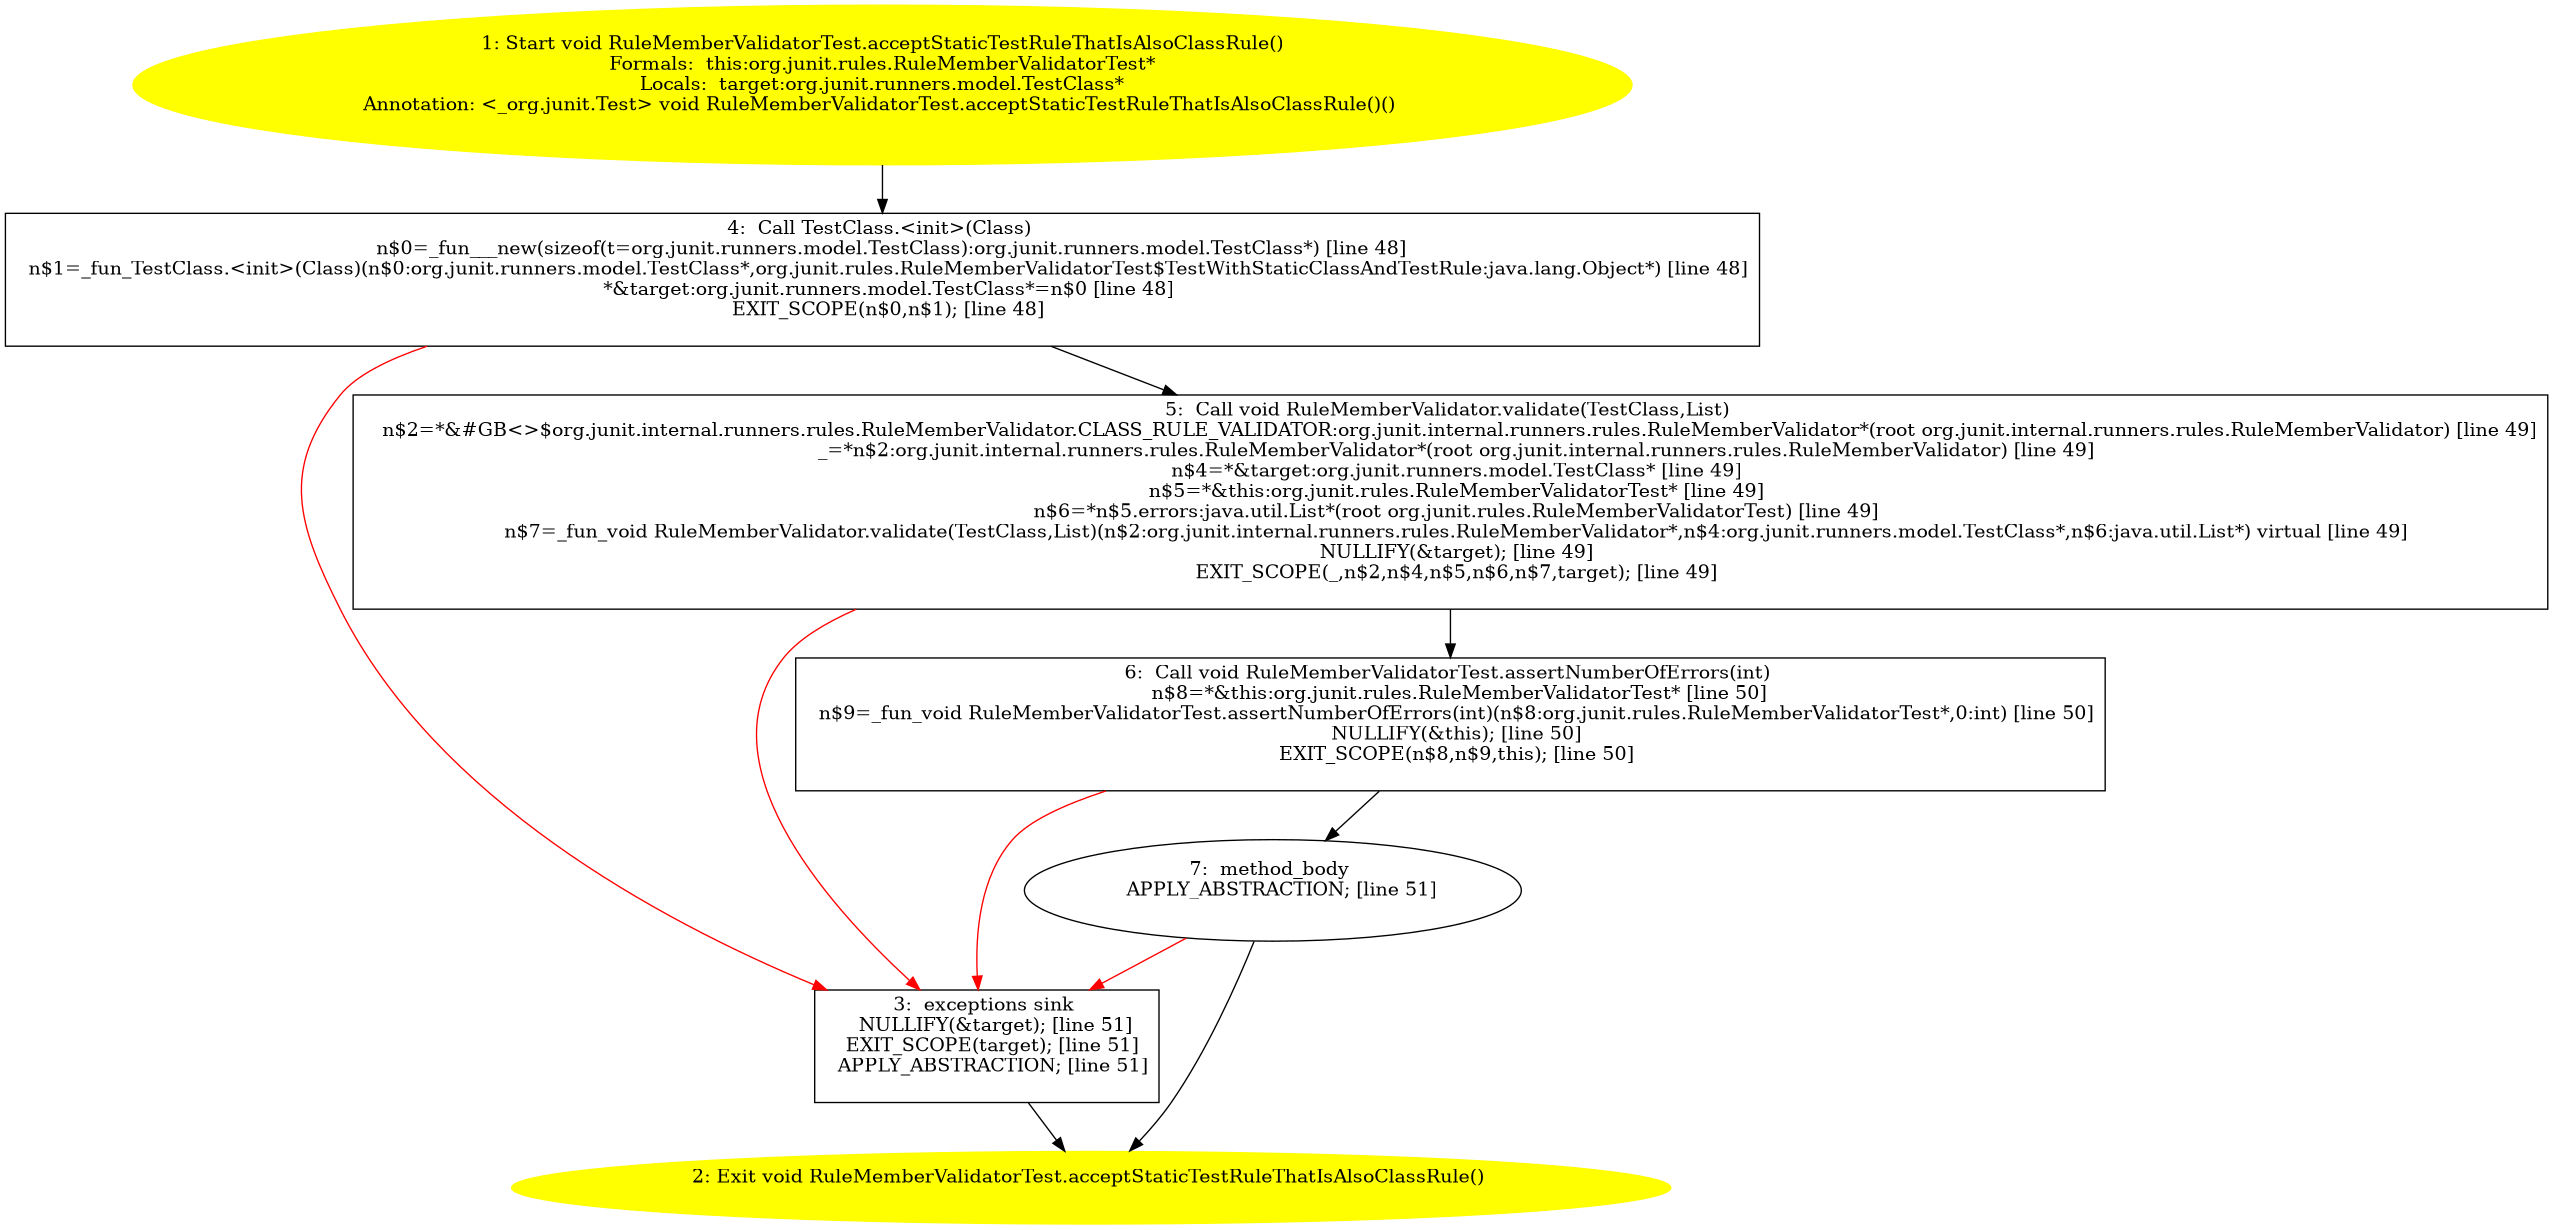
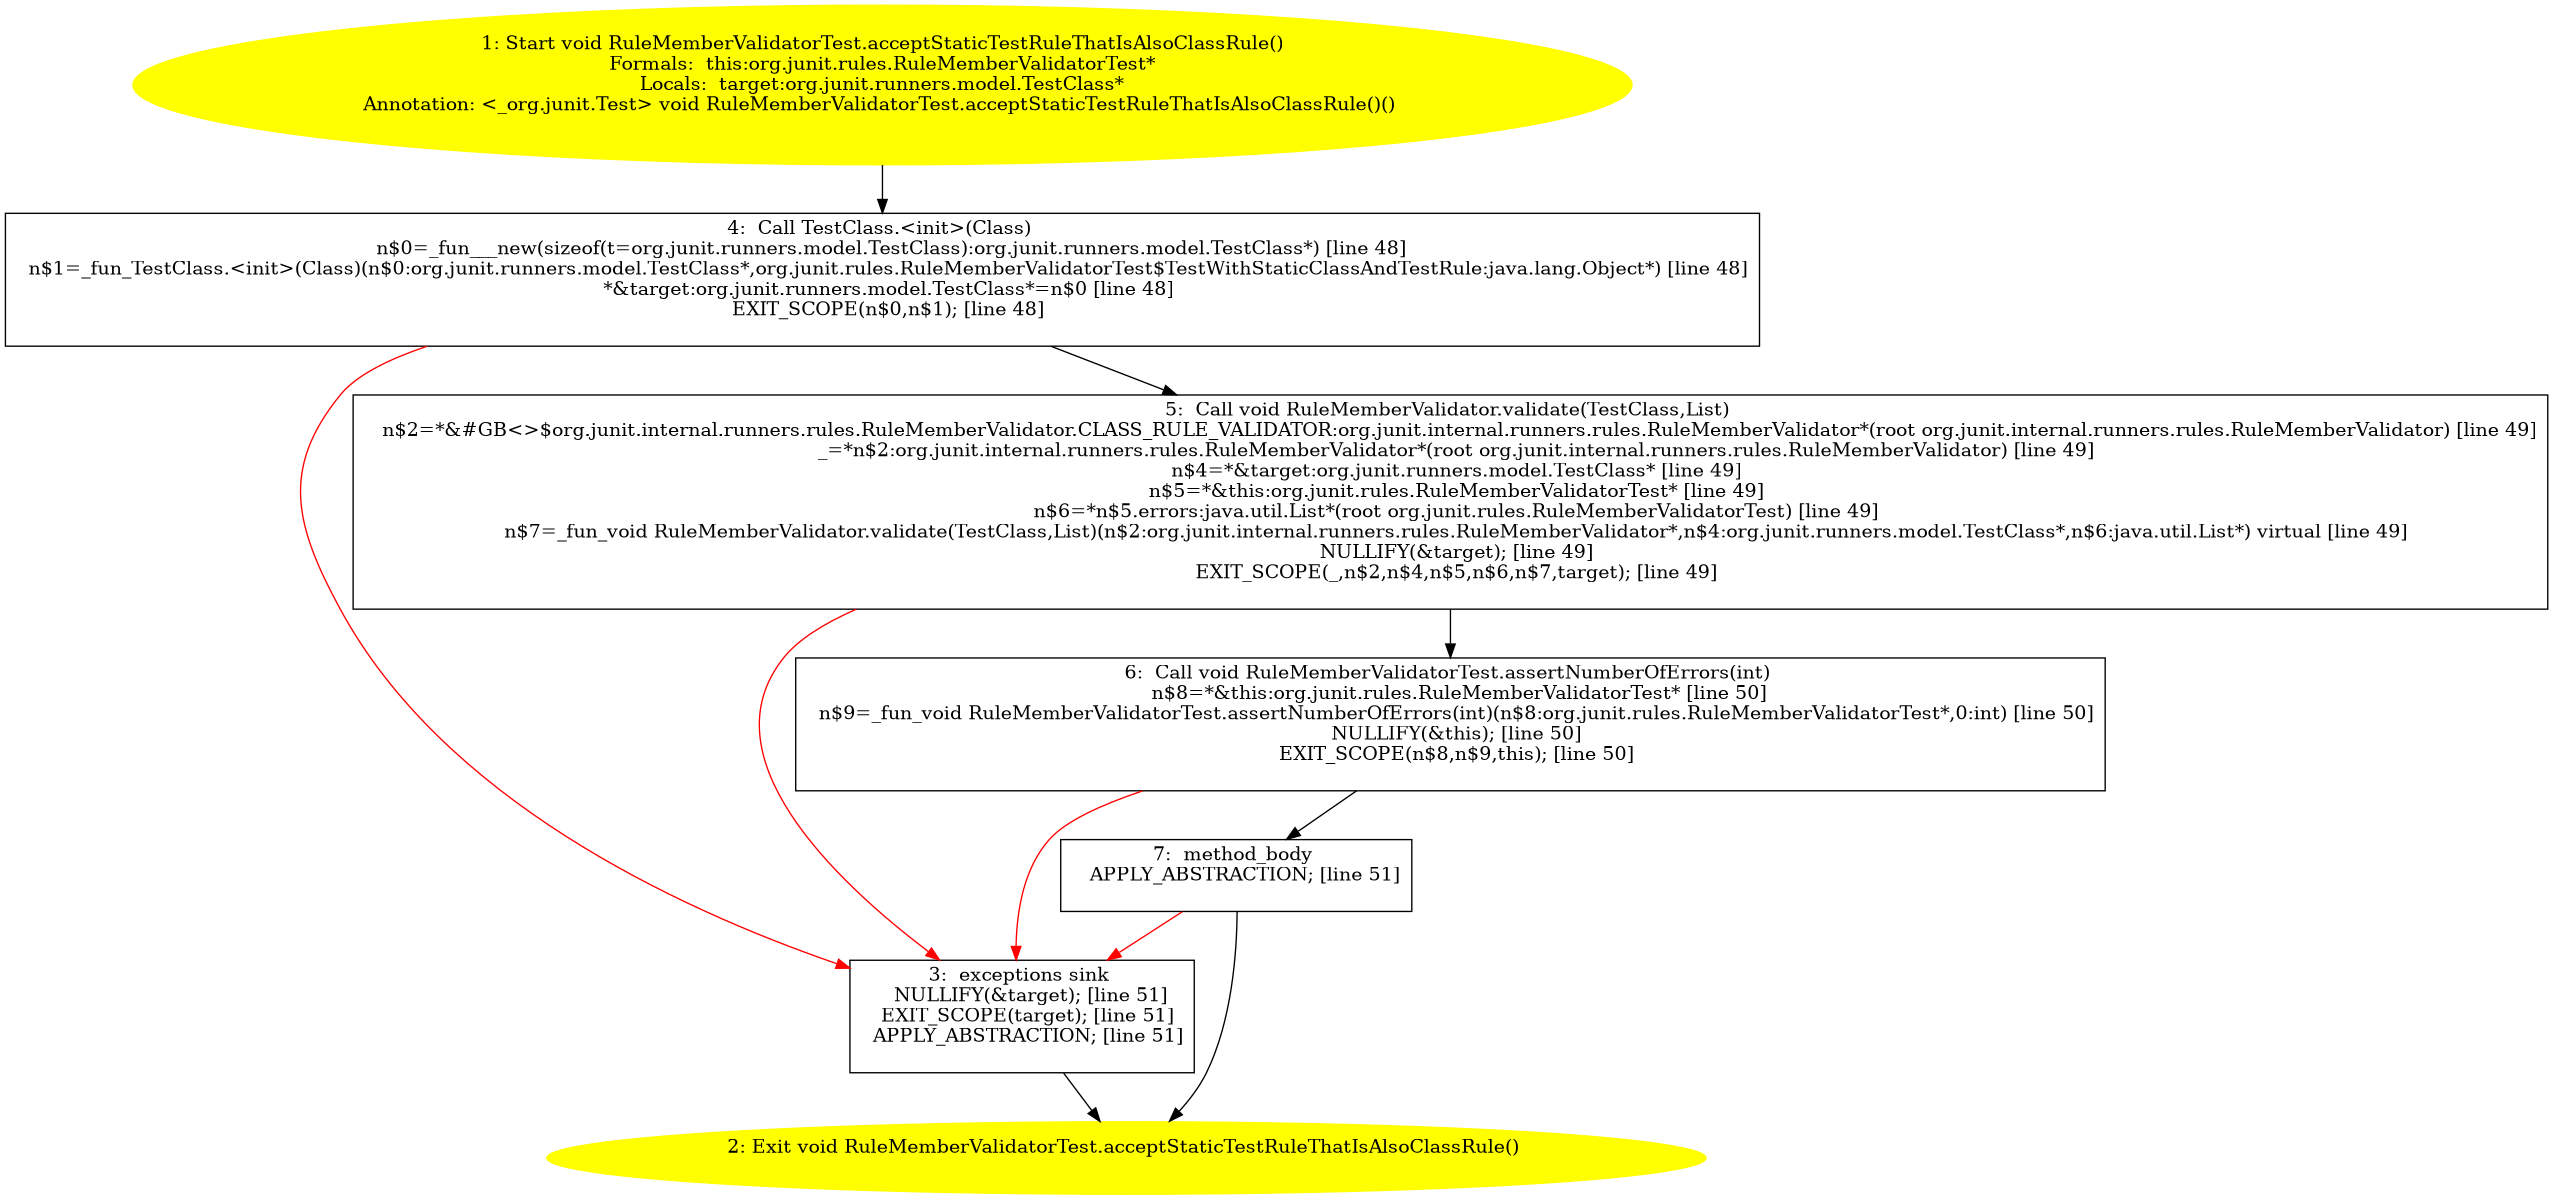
node "7:  method_body APPLY_ABSTRACTION; [line 51]": shape ellipse -> box
